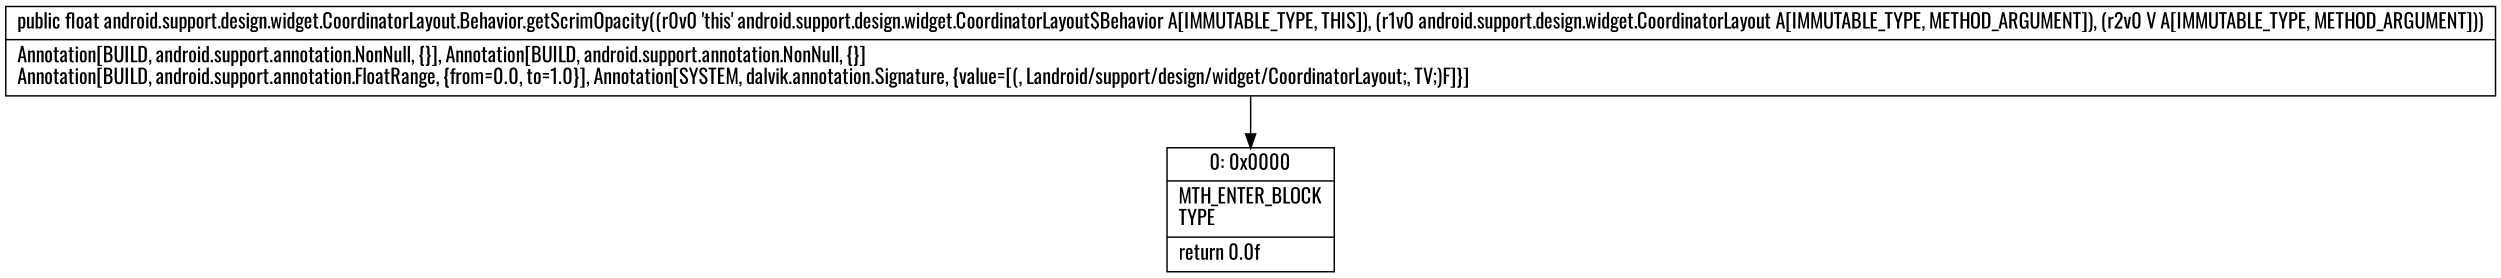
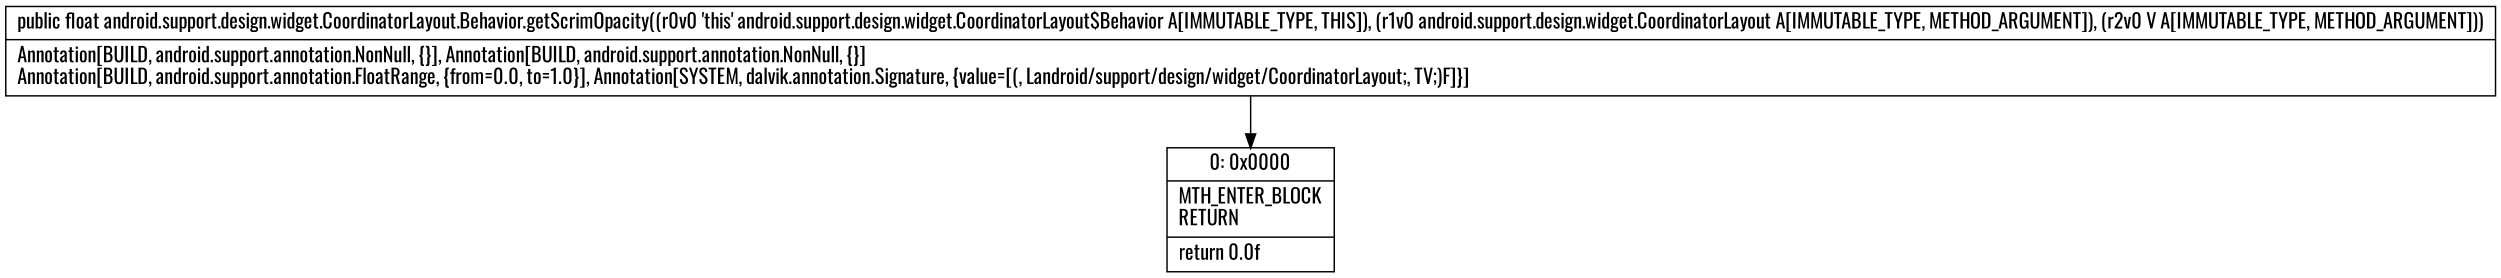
node "0: 0x0000": text "TYPE" -> "RETURN"
